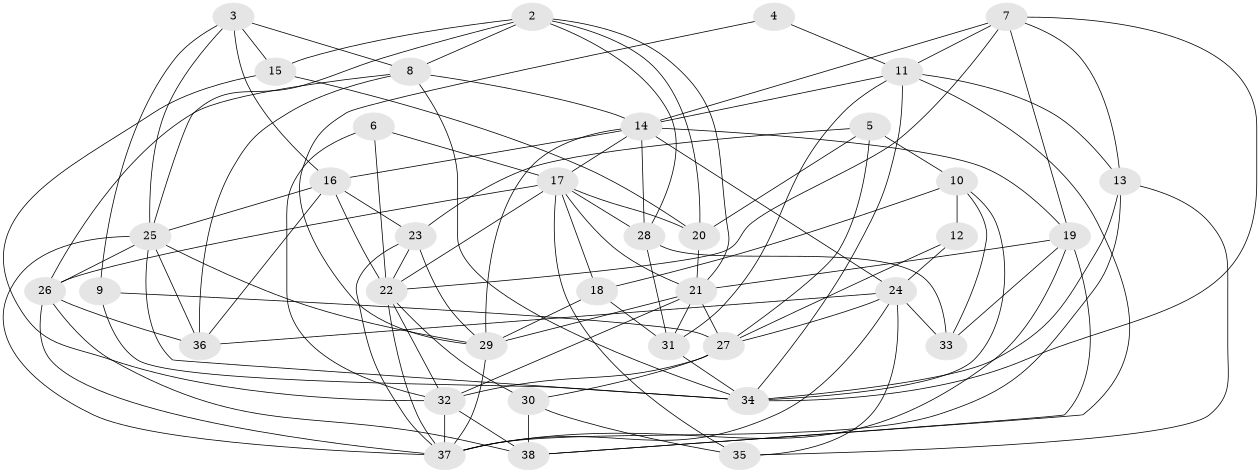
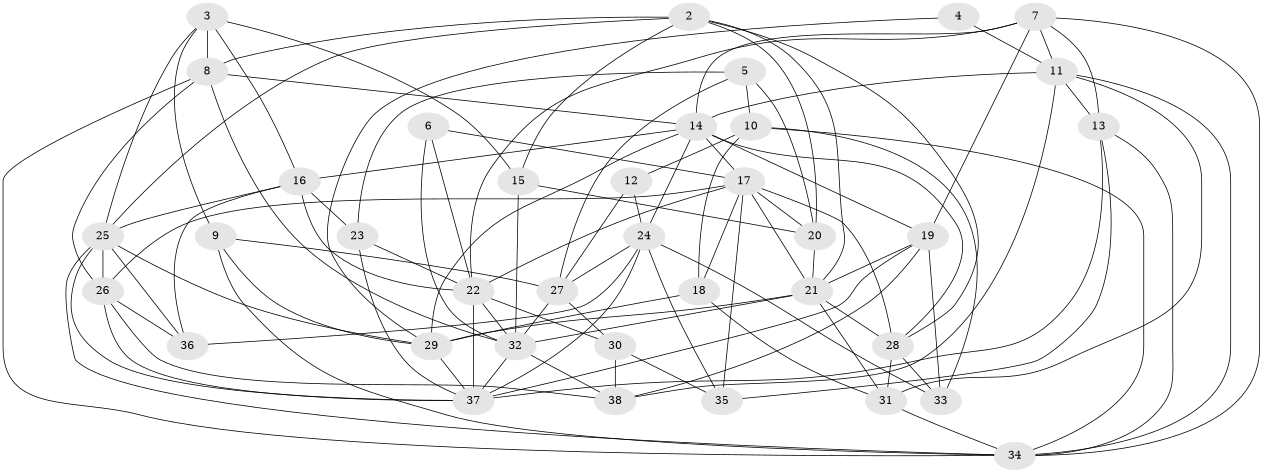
edge "8" -- "36": now "8" -- "32"
edge "23" -- "29": now "9" -- "29"
edge "21" -- "27": now "21" -- "28"
